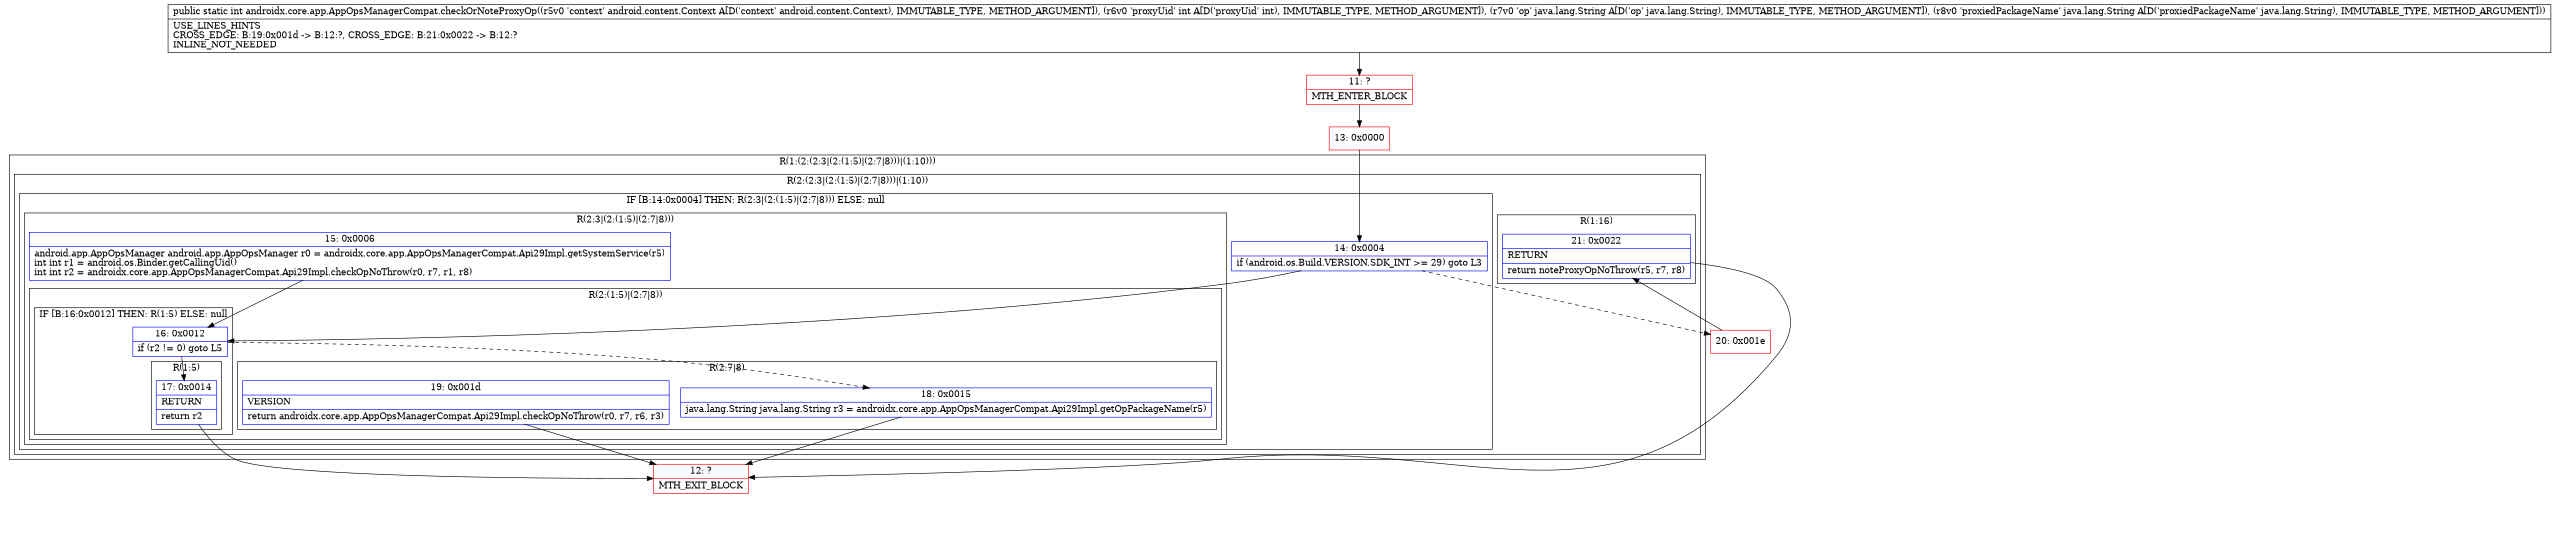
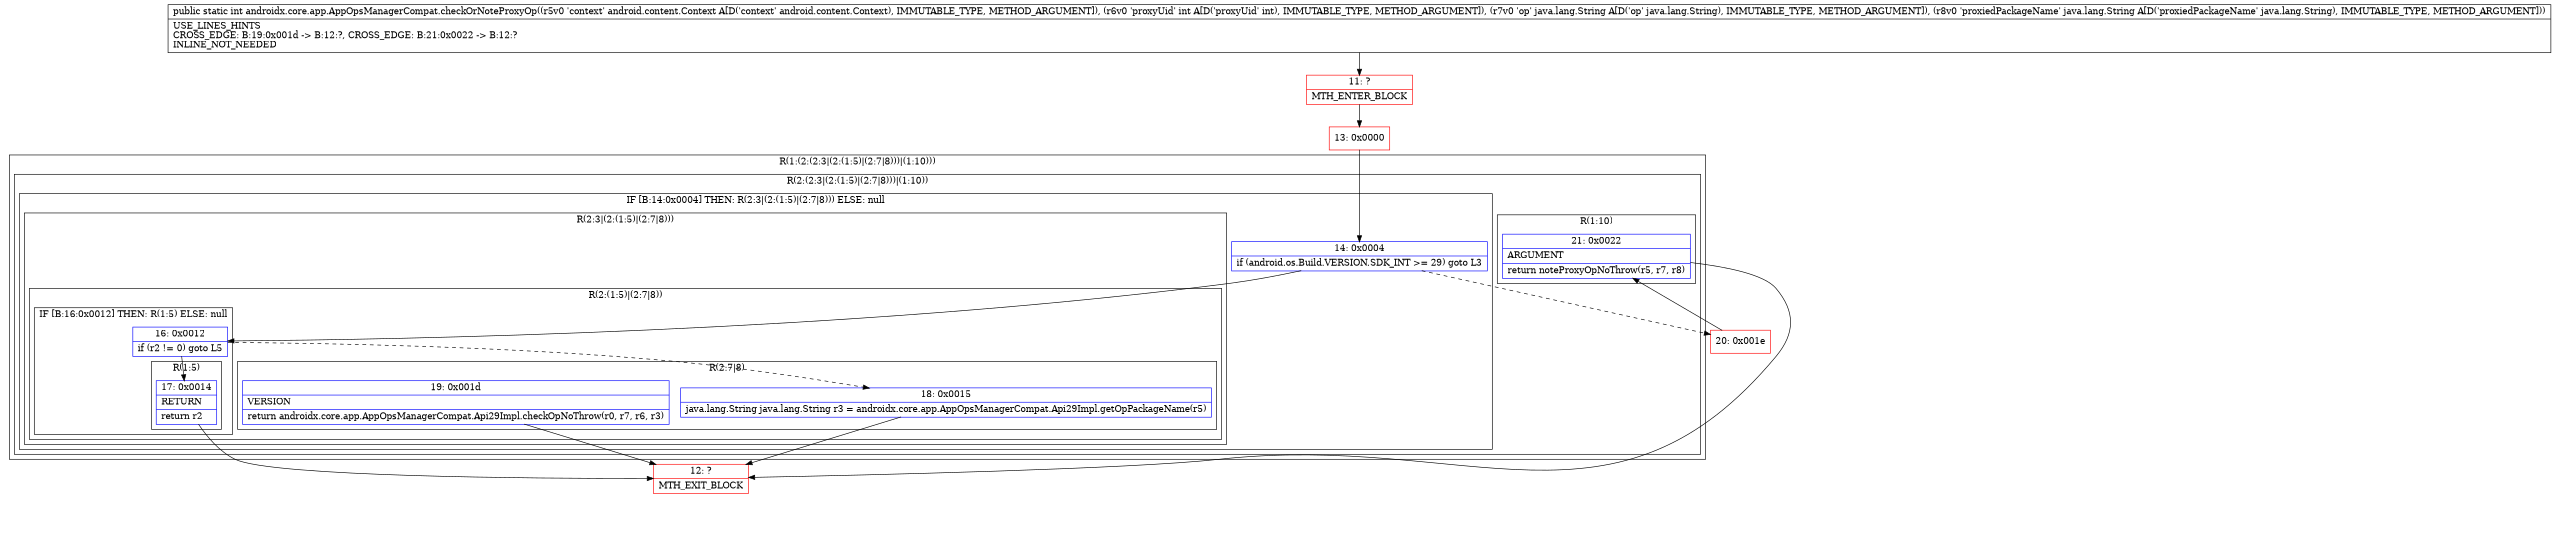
cluster "R(1:16)": label "R(1:16)" -> "R(1:10)"
node "15: 0x0006": removed
node "21: 0x0022": text "RETURN" -> "ARGUMENT"
